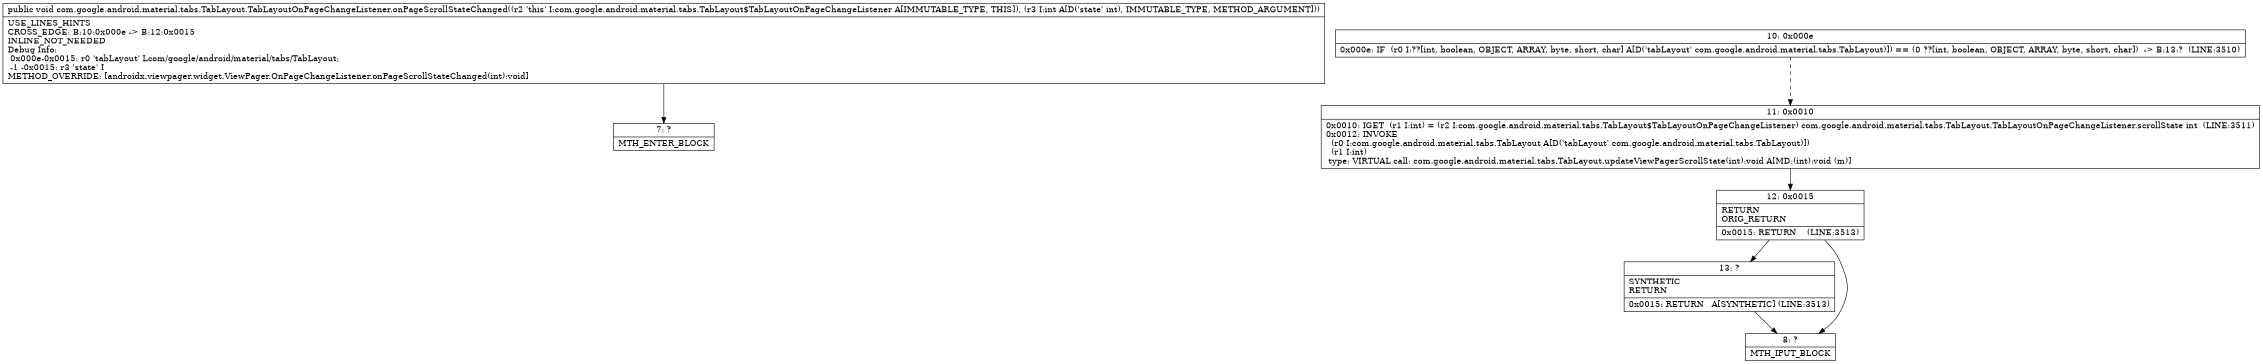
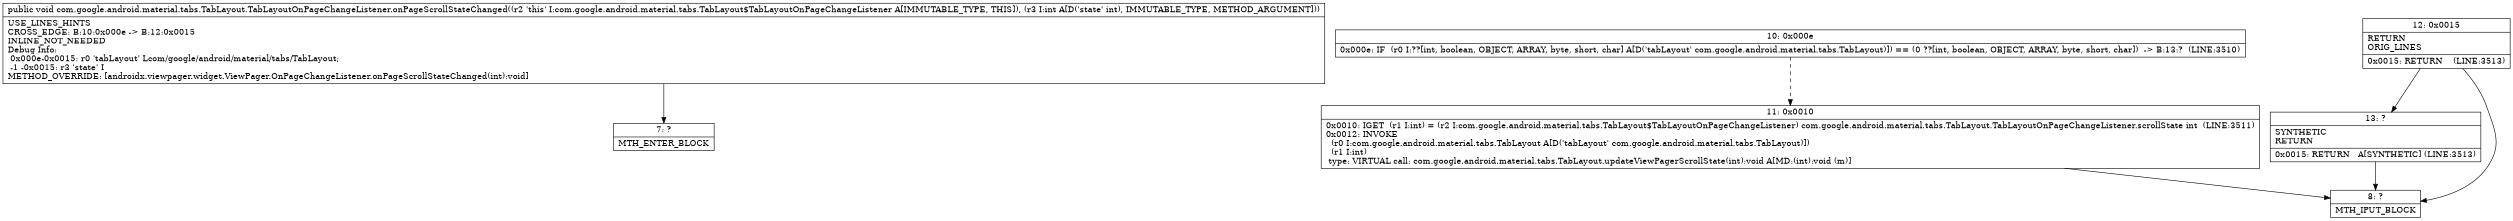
edge "11: 0x0010" -> "12: 0x0015": now "11: 0x0010" -> "8: ?"
node "12: 0x0015": text "ORIG_RETURN" -> "ORIG_LINES"
